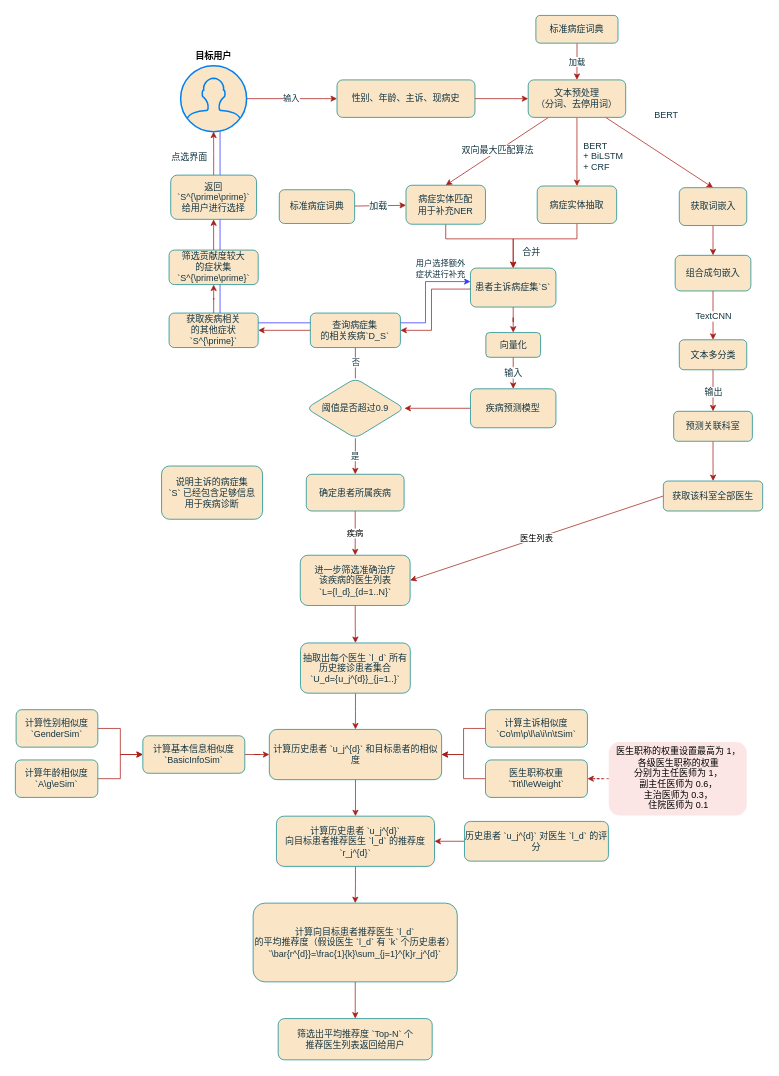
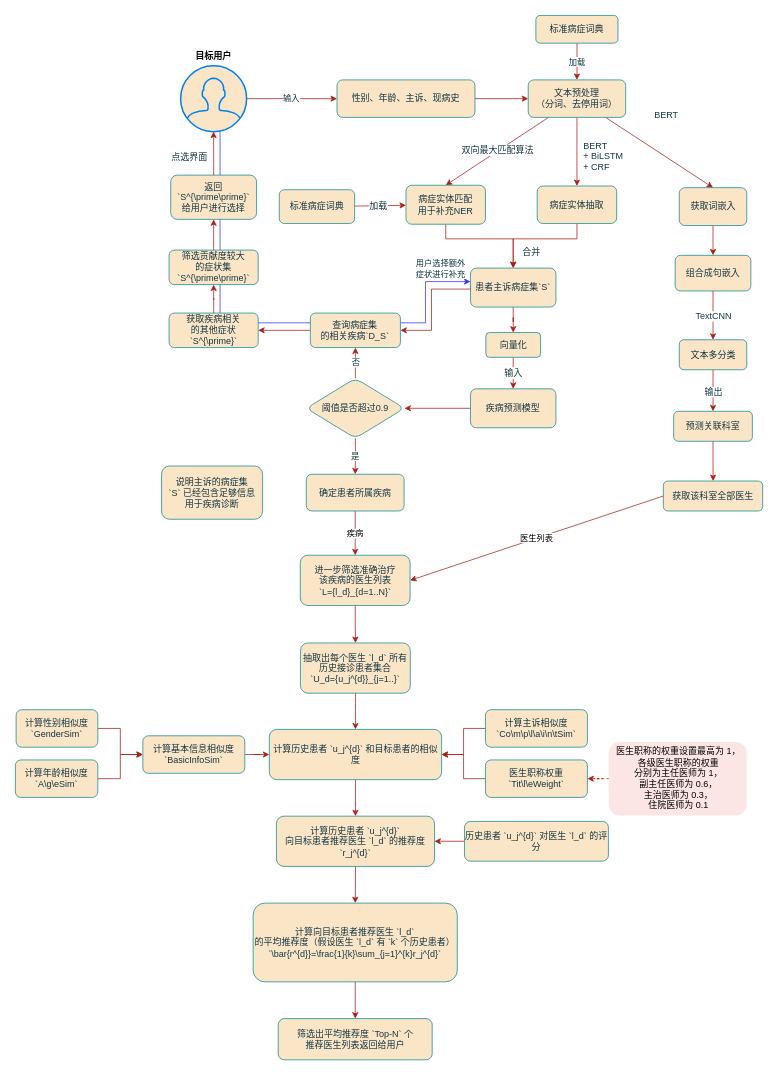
edge "查询病症集 的相关疾病`D_S`" -- "阈值是否超过0.9": arrowhead none -> classic
